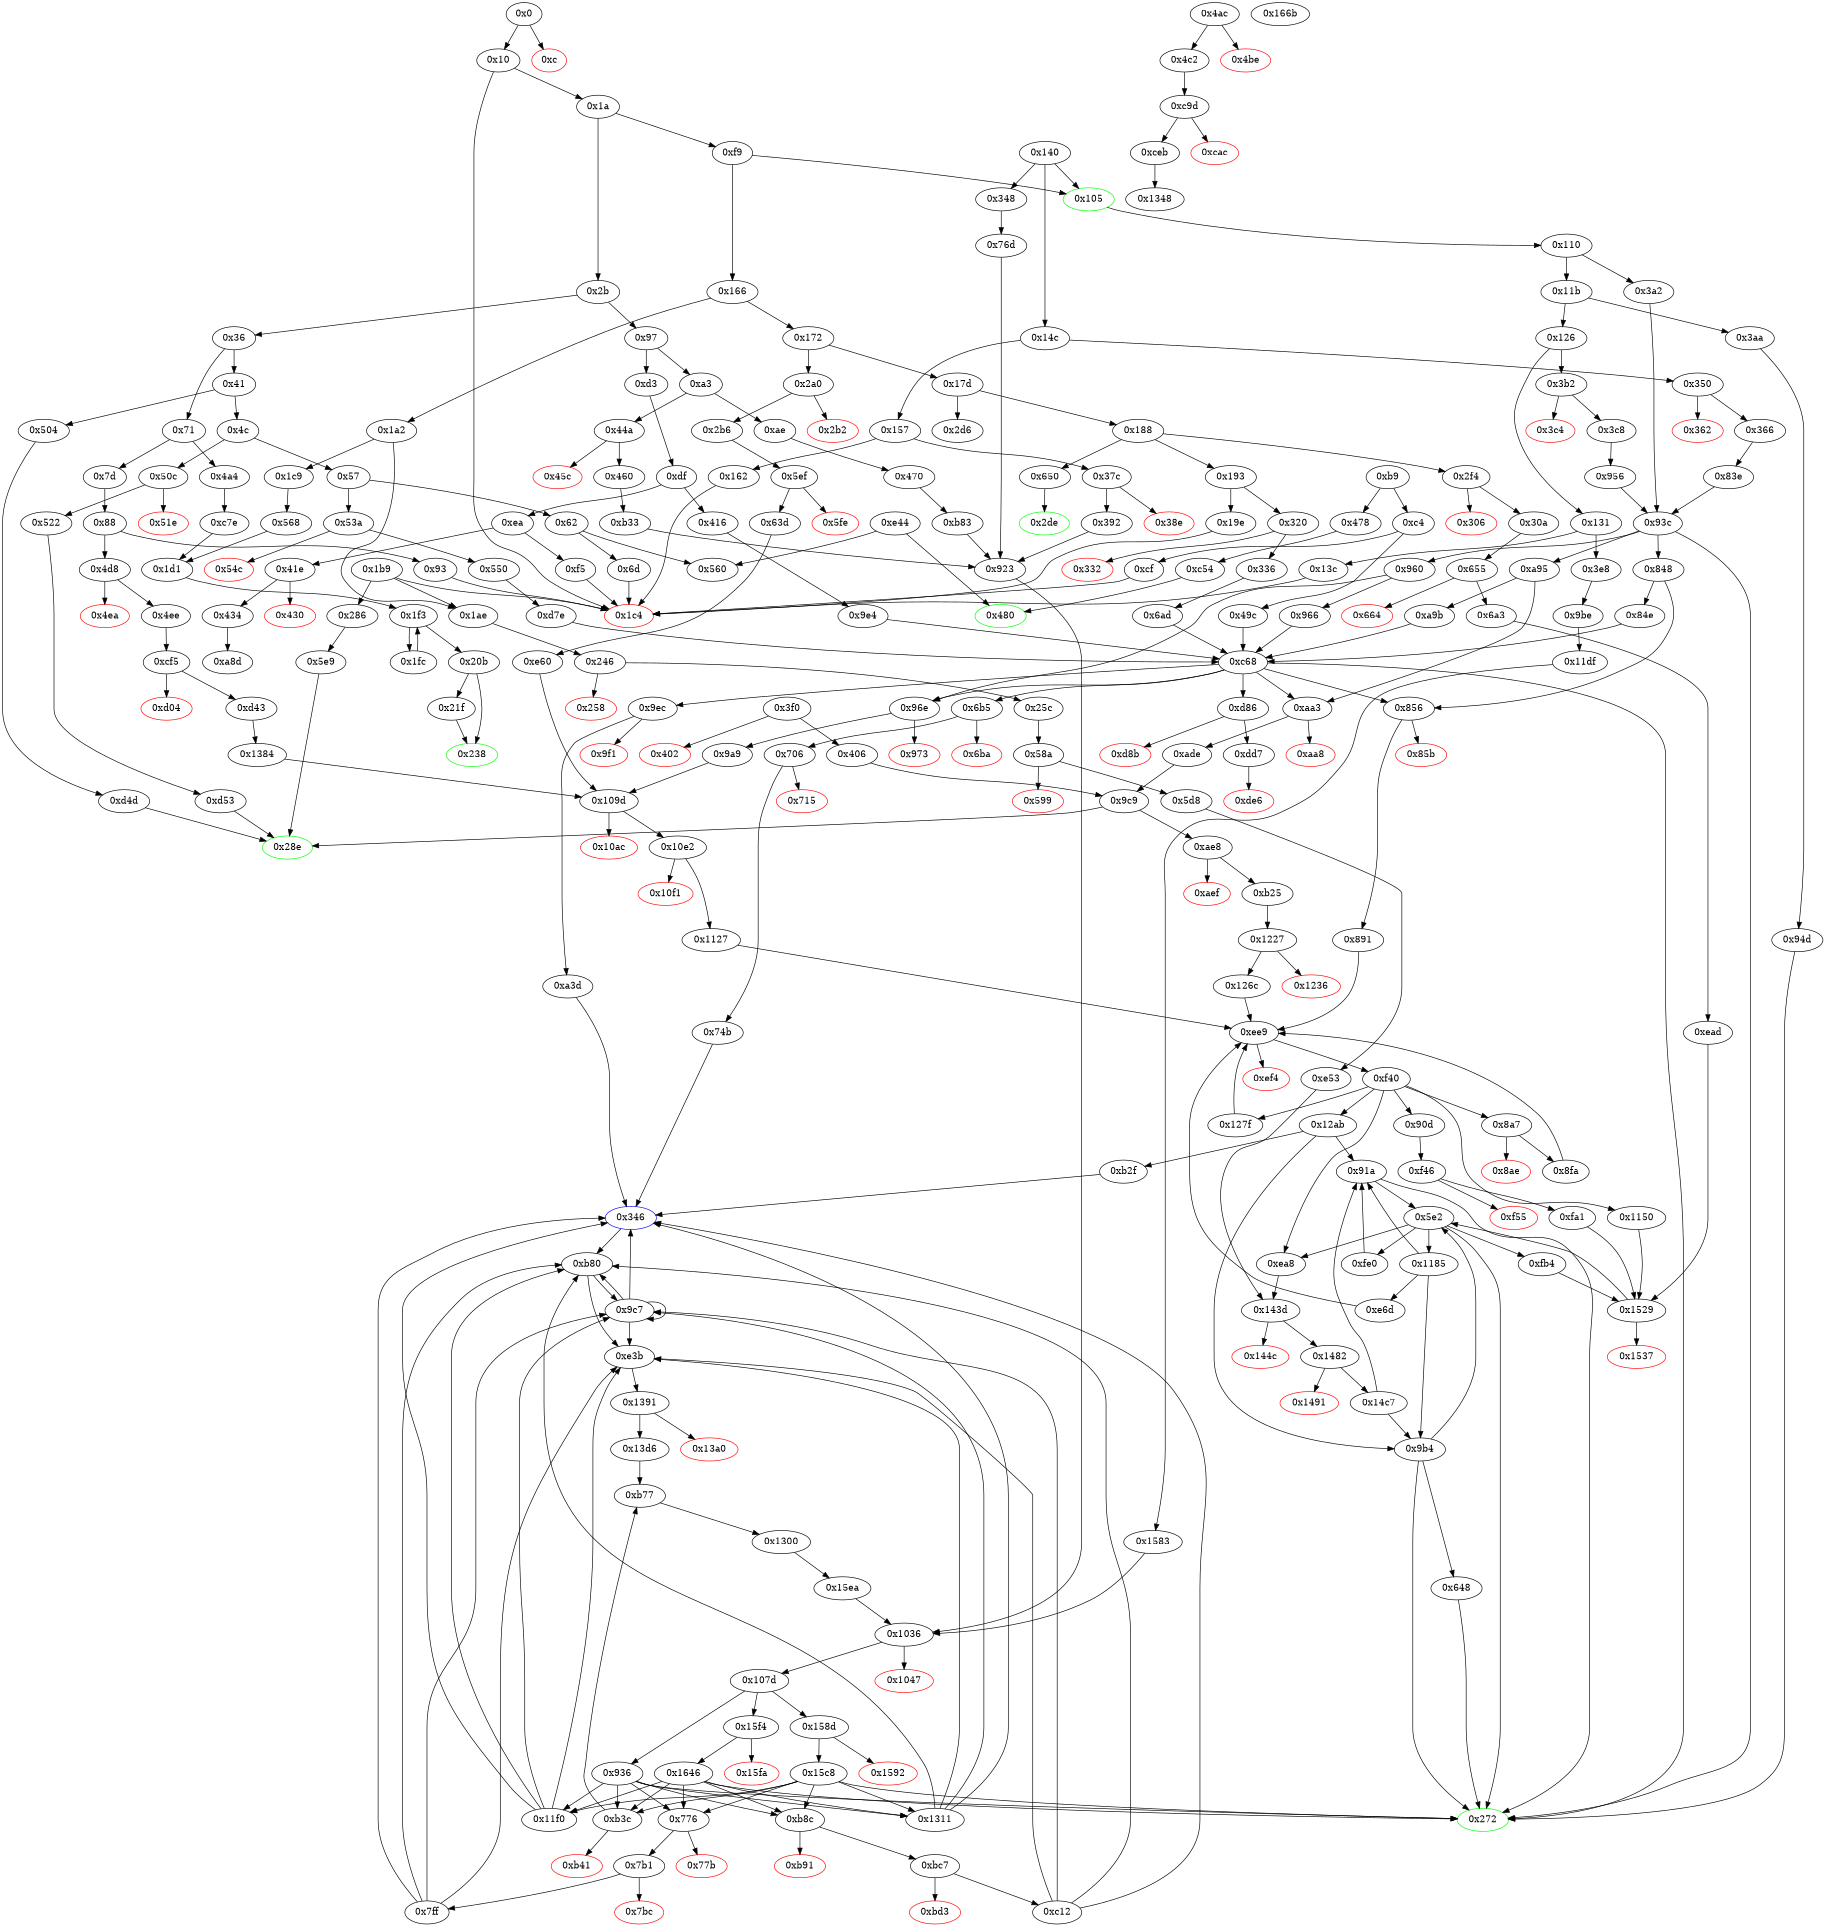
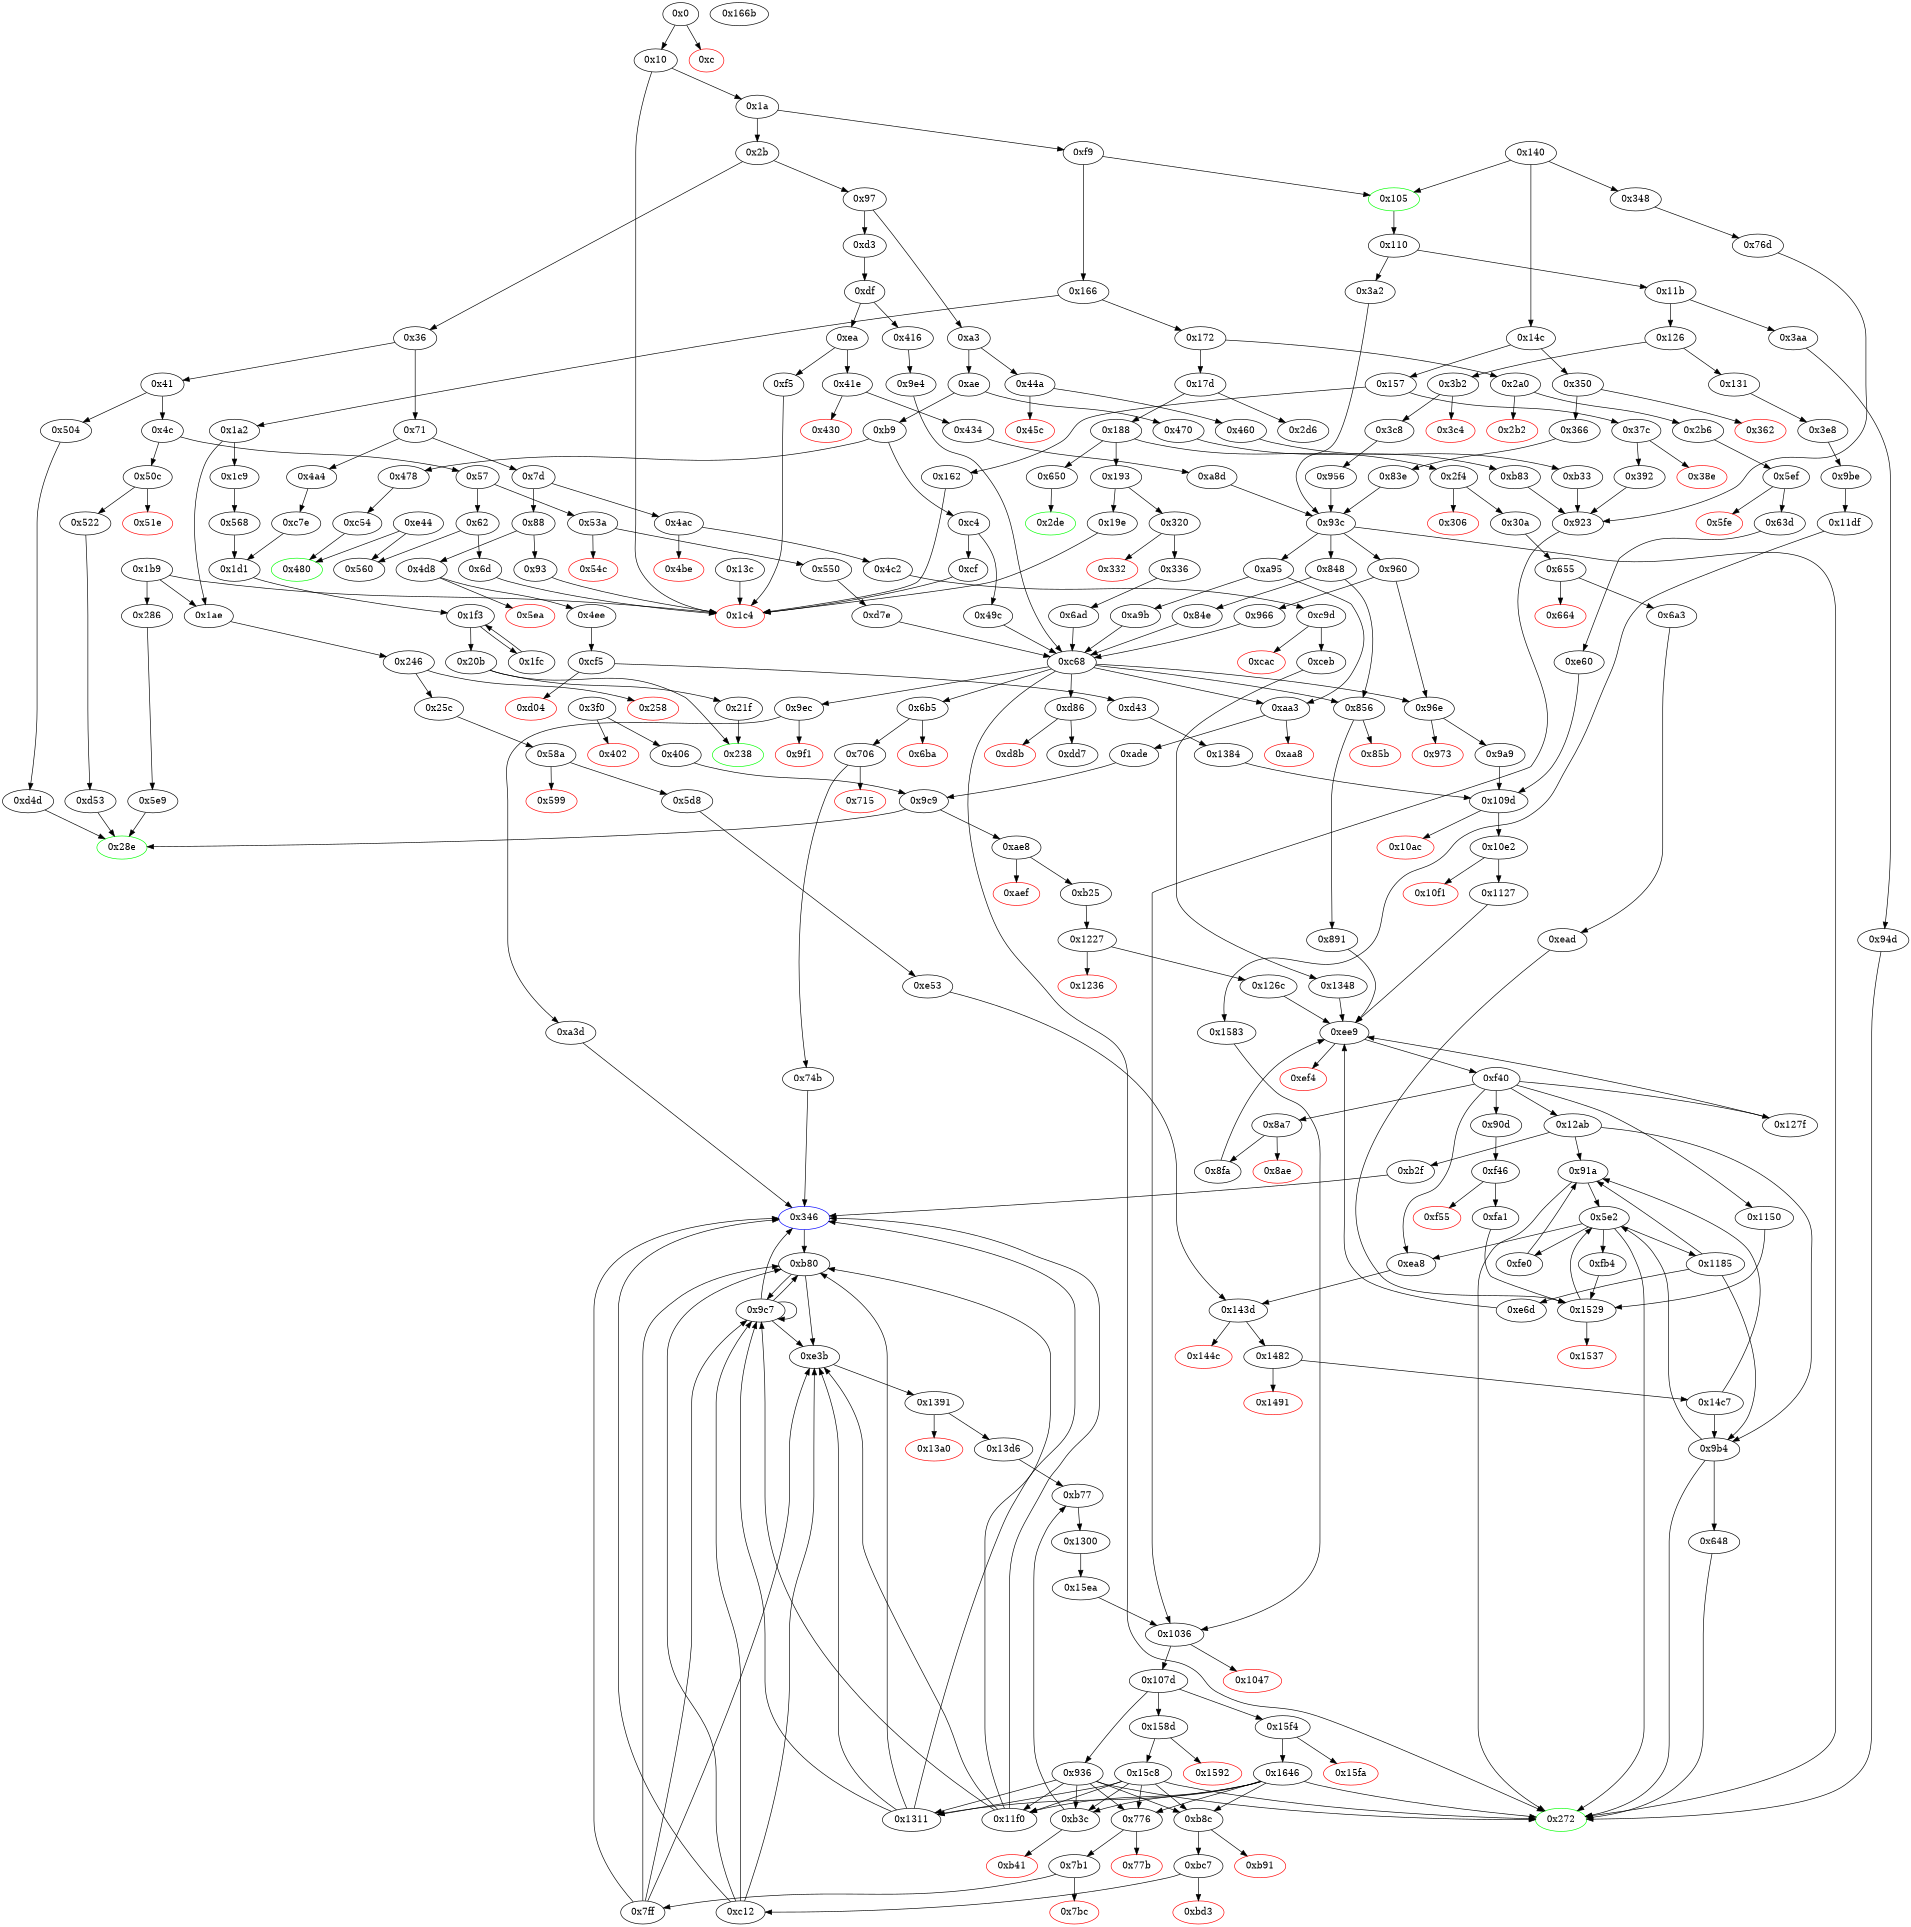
edge "0xae" -> "0xb9": added
edge "0x7d" -> "0x4ac": added
edge "0xa8d" -> "0x93c": added
edge "0x131" -> "0x13c": removed
node "0x4ea": label "0x4ea" -> "0x5ea"
node "0xde6": removed
edge "0x1348" -> "0xee9": added
